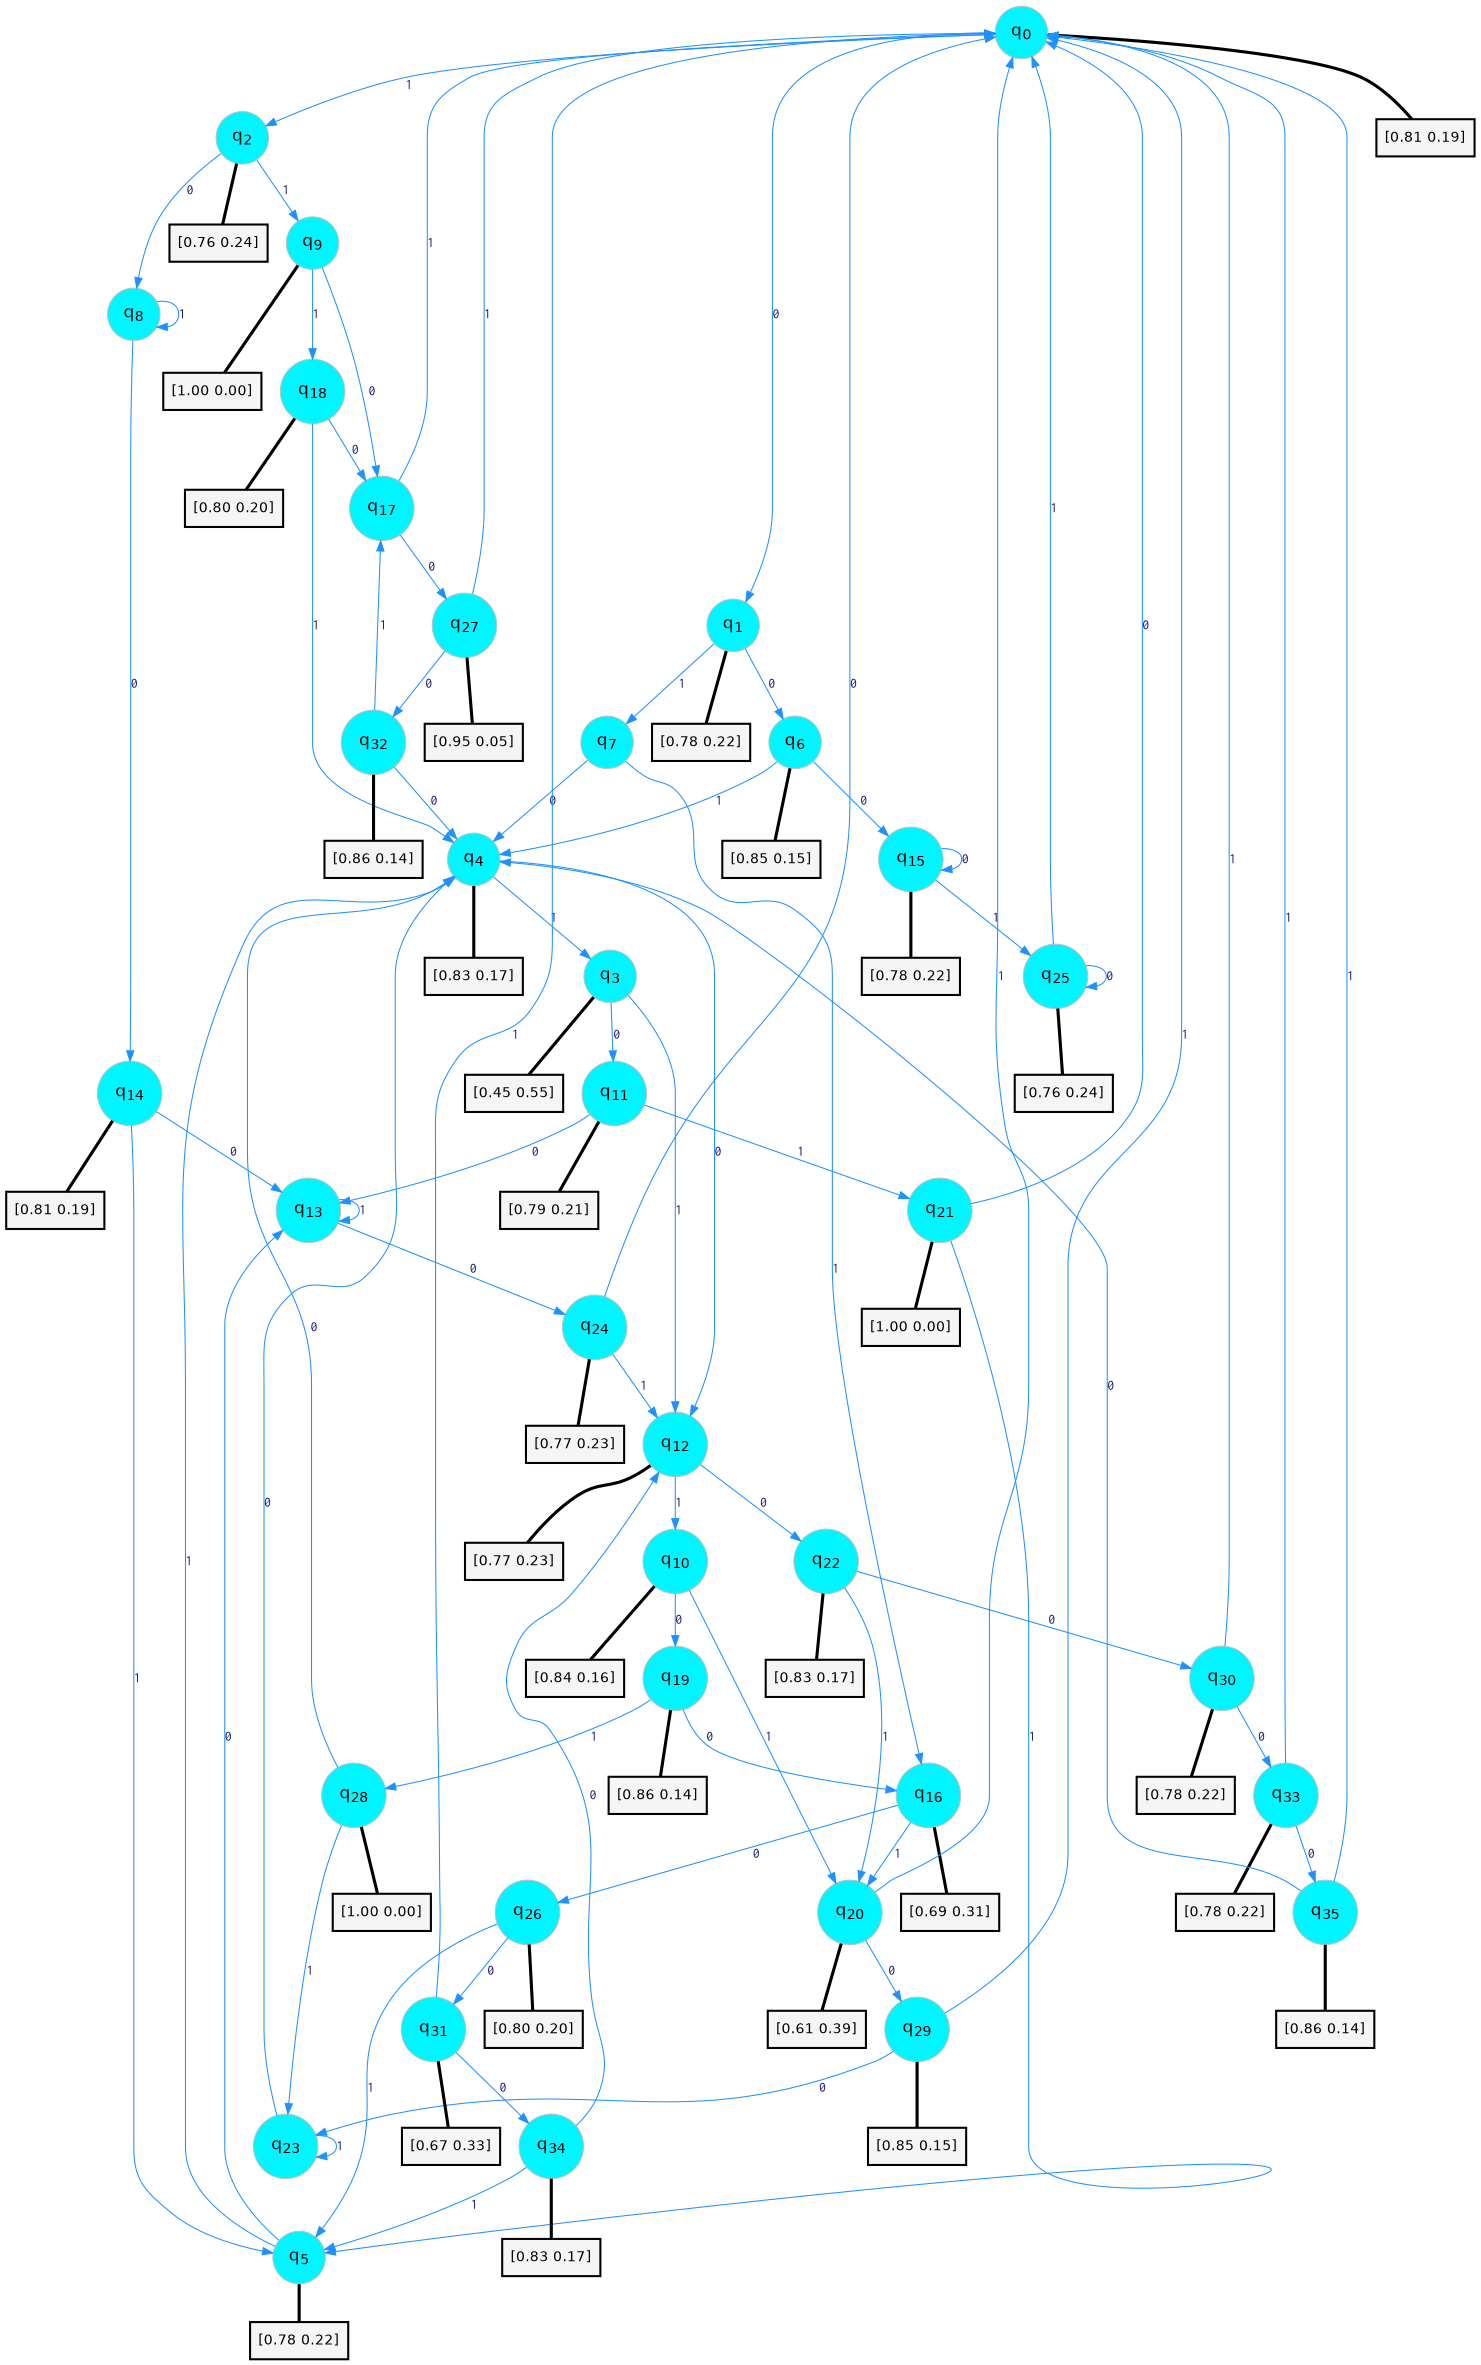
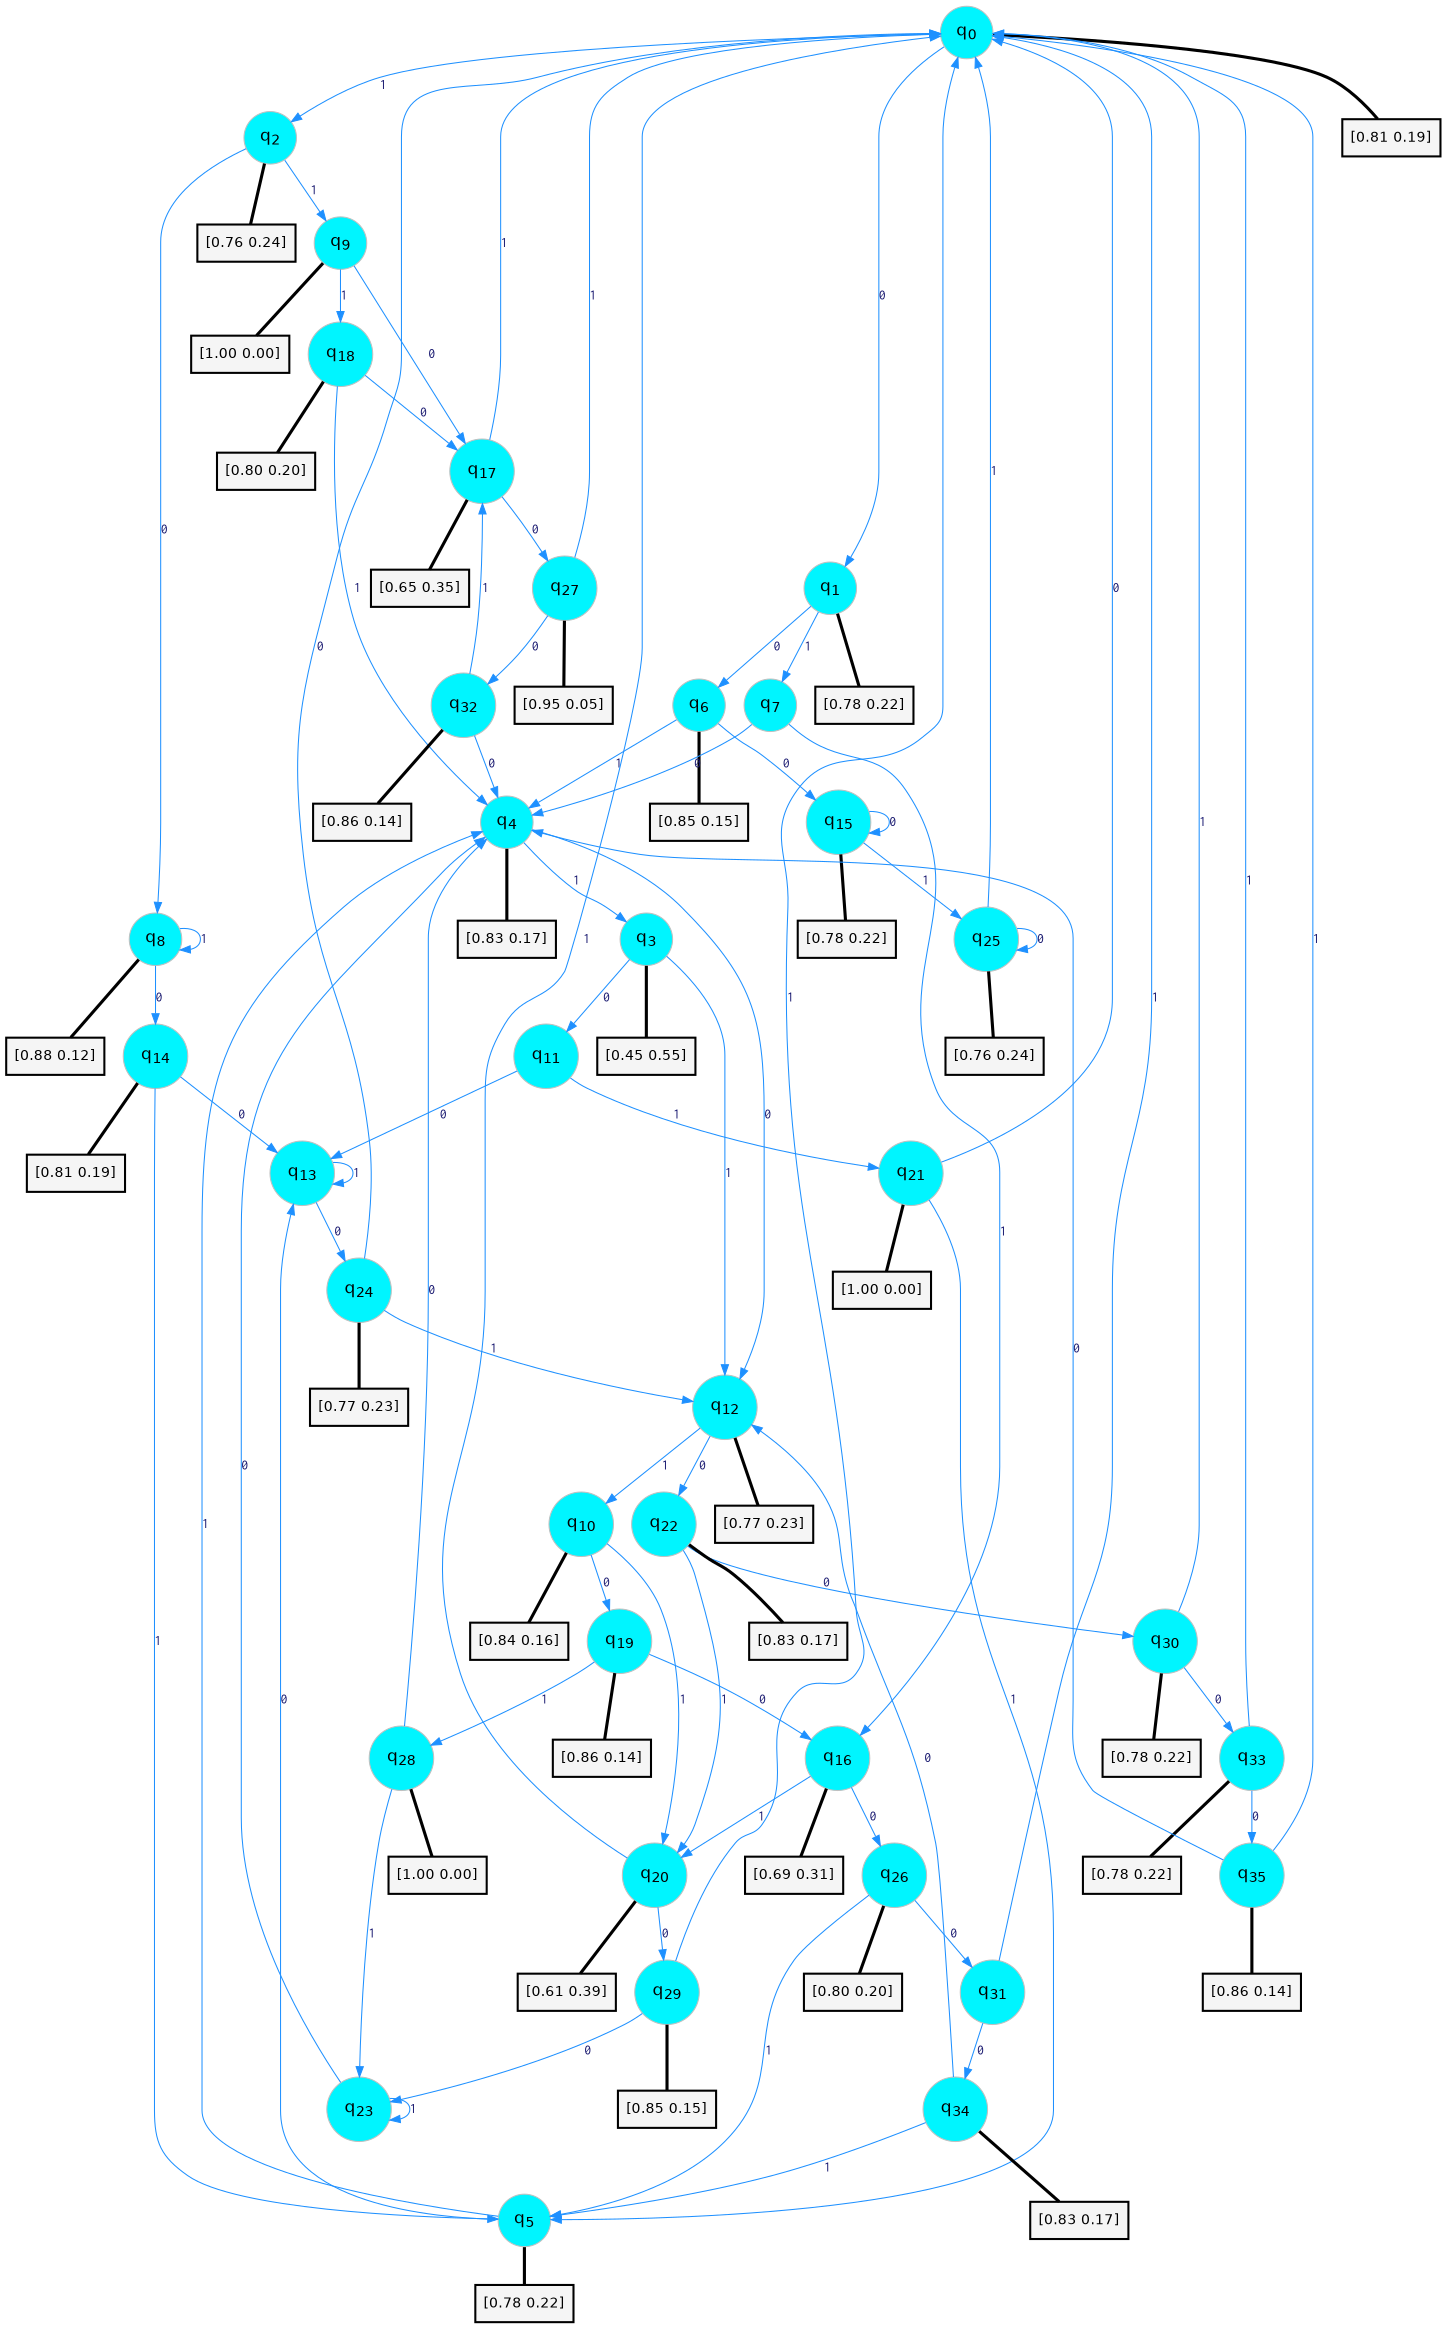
node "[0.65 0.35]": added
node "[0.88 0.12]": added
node "[0.79 0.21]": removed
node "[0.67 0.33]": removed
